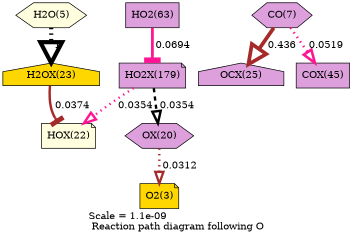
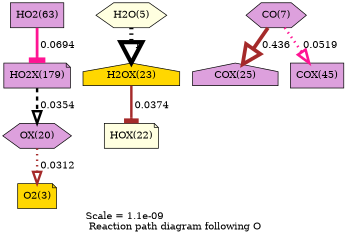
node "OCX(25)": label "OCX(25)" -> "COX(25)"
edge "HO2X(179)" -> "HOX(22)": removed, label "0.0354"
